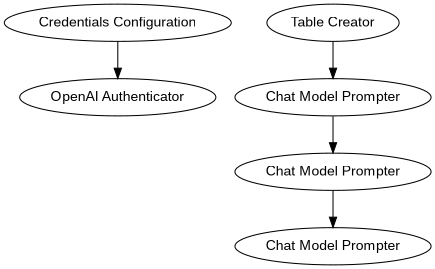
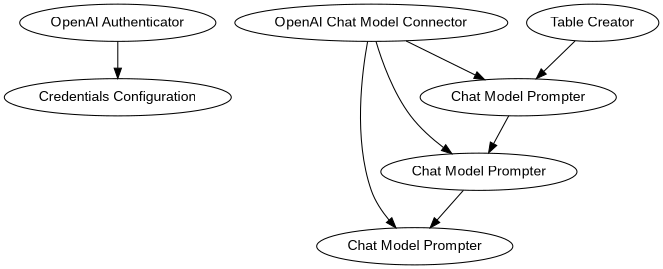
node "OpenAI Chat Model Connector": added
edge "Credentials Configuration" -> "OpenAI Authenticator": reversed
